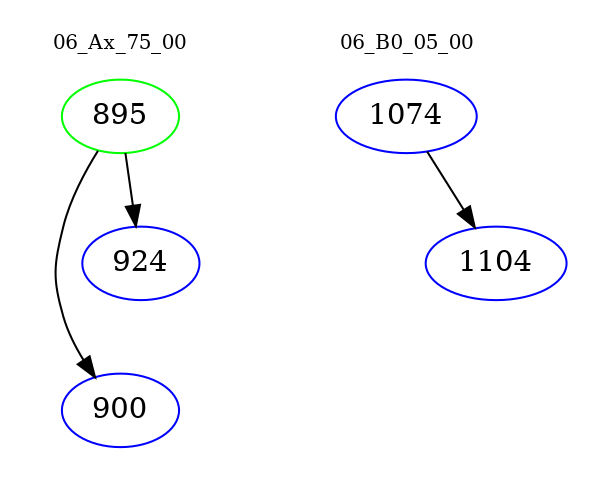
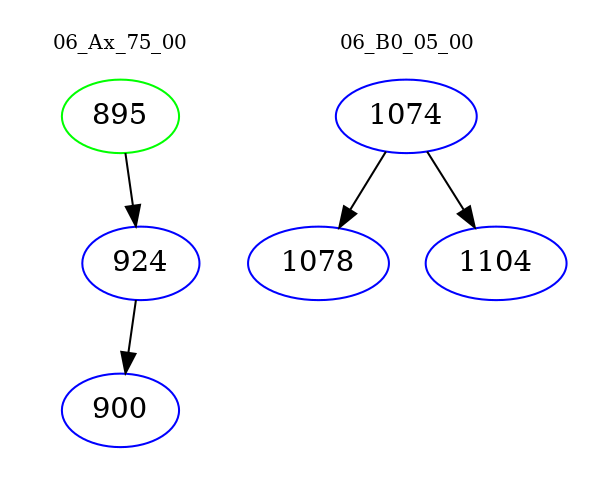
edge "895" -> "900": now "924" -> "900"
node "1078": added
